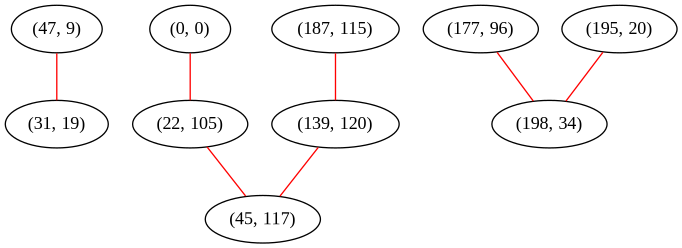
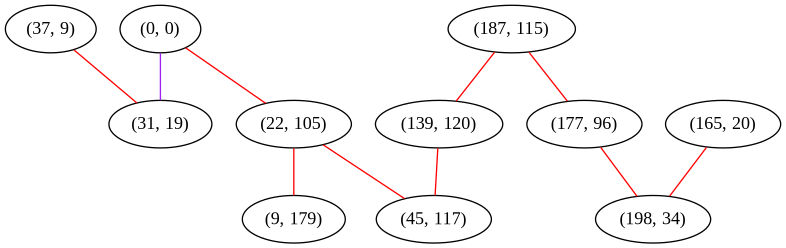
node "(47, 9)": label "(47, 9)" -> "(37, 9)"
node "(195, 20)": label "(195, 20)" -> "(165, 20)"
edge "(0, 0)" -- "(31, 19)": added
edge "(187, 115)" -- "(177, 96)": added
node "(9, 179)": added
